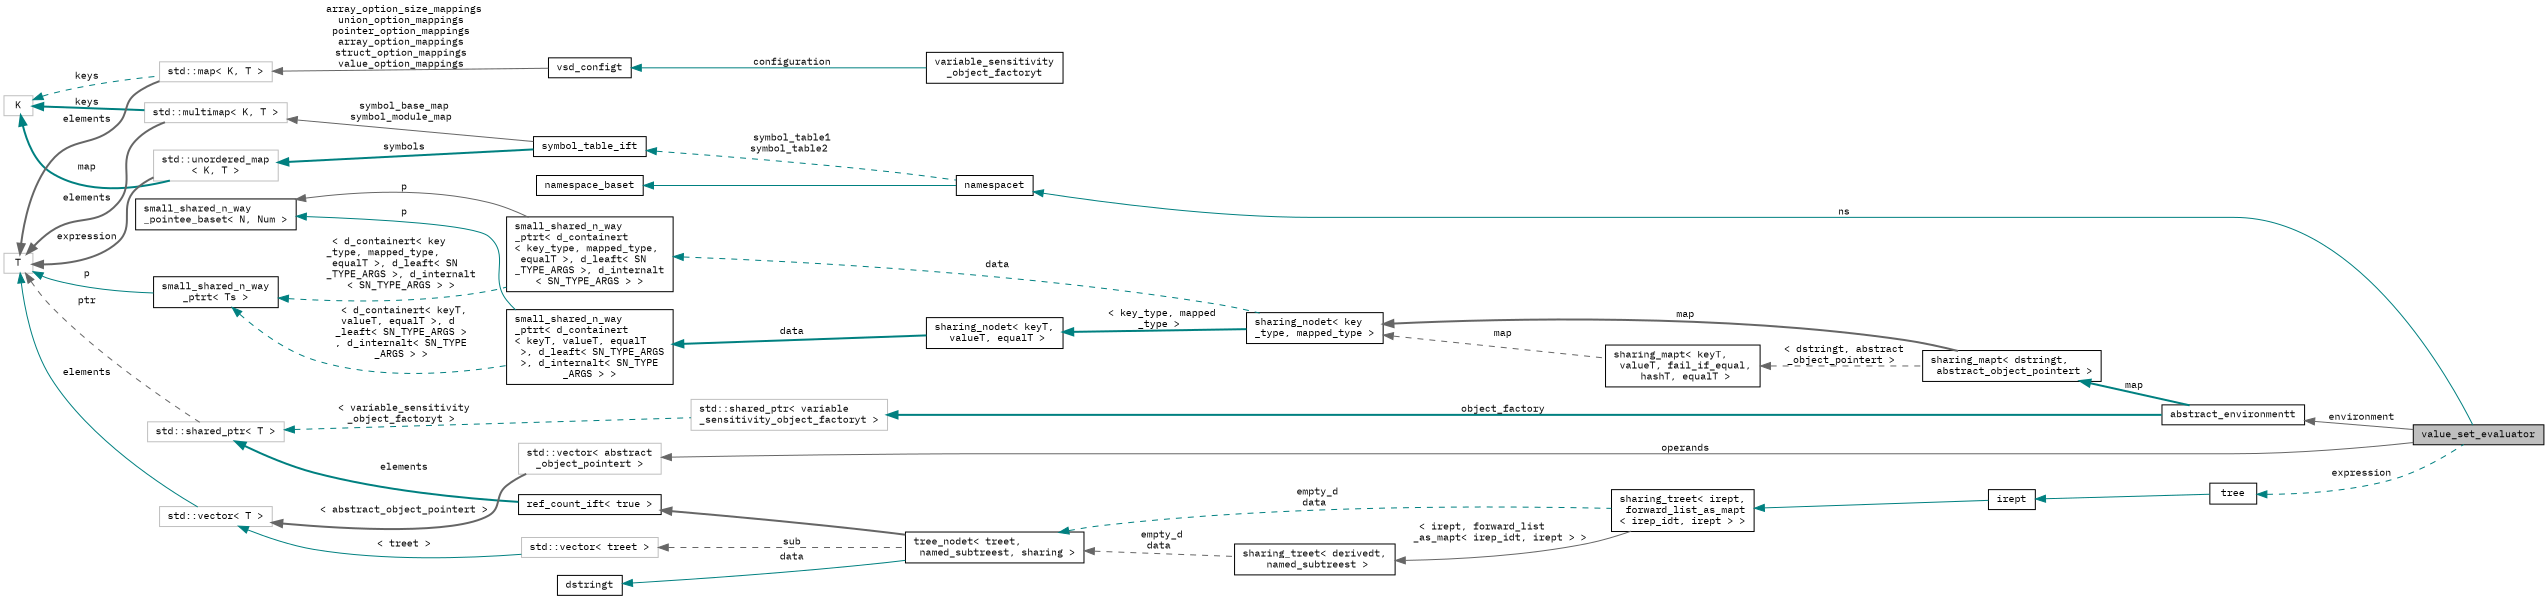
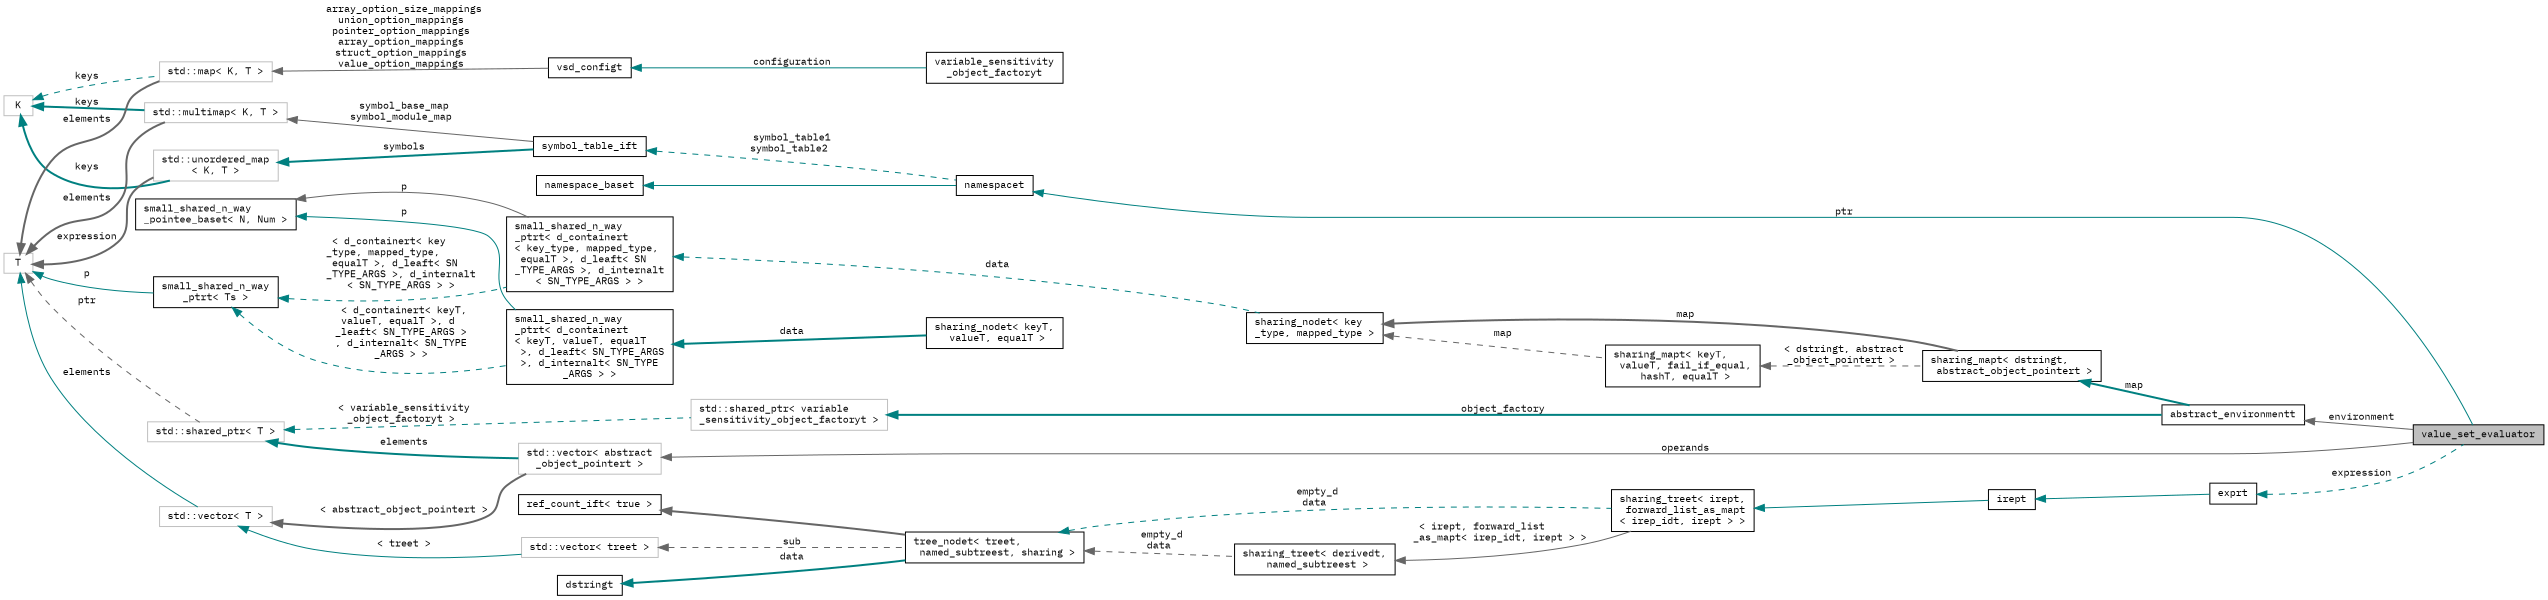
edge "std::unordered_map < K, T >" -> "K": label " map" -> " keys"
edge "value_set_evaluator" -> "namespacet": label " ns" -> " ptr"
edge "sharing_nodet< key _type, mapped_type >" -> "sharing_nodet< keyT, valueT, equalT >": removed, label "< key_type, mapped _type >"
edge "ref_count_ift< true >" -> "std::shared_ptr< T >": now "std::vector< abstract _object_pointert >" -> "std::shared_ptr< T >"
node "tree": label "tree" -> "exprt"
edge "tree_nodet< treet, named_subtreest, sharing >" -> "dstringt": style solid -> bold
